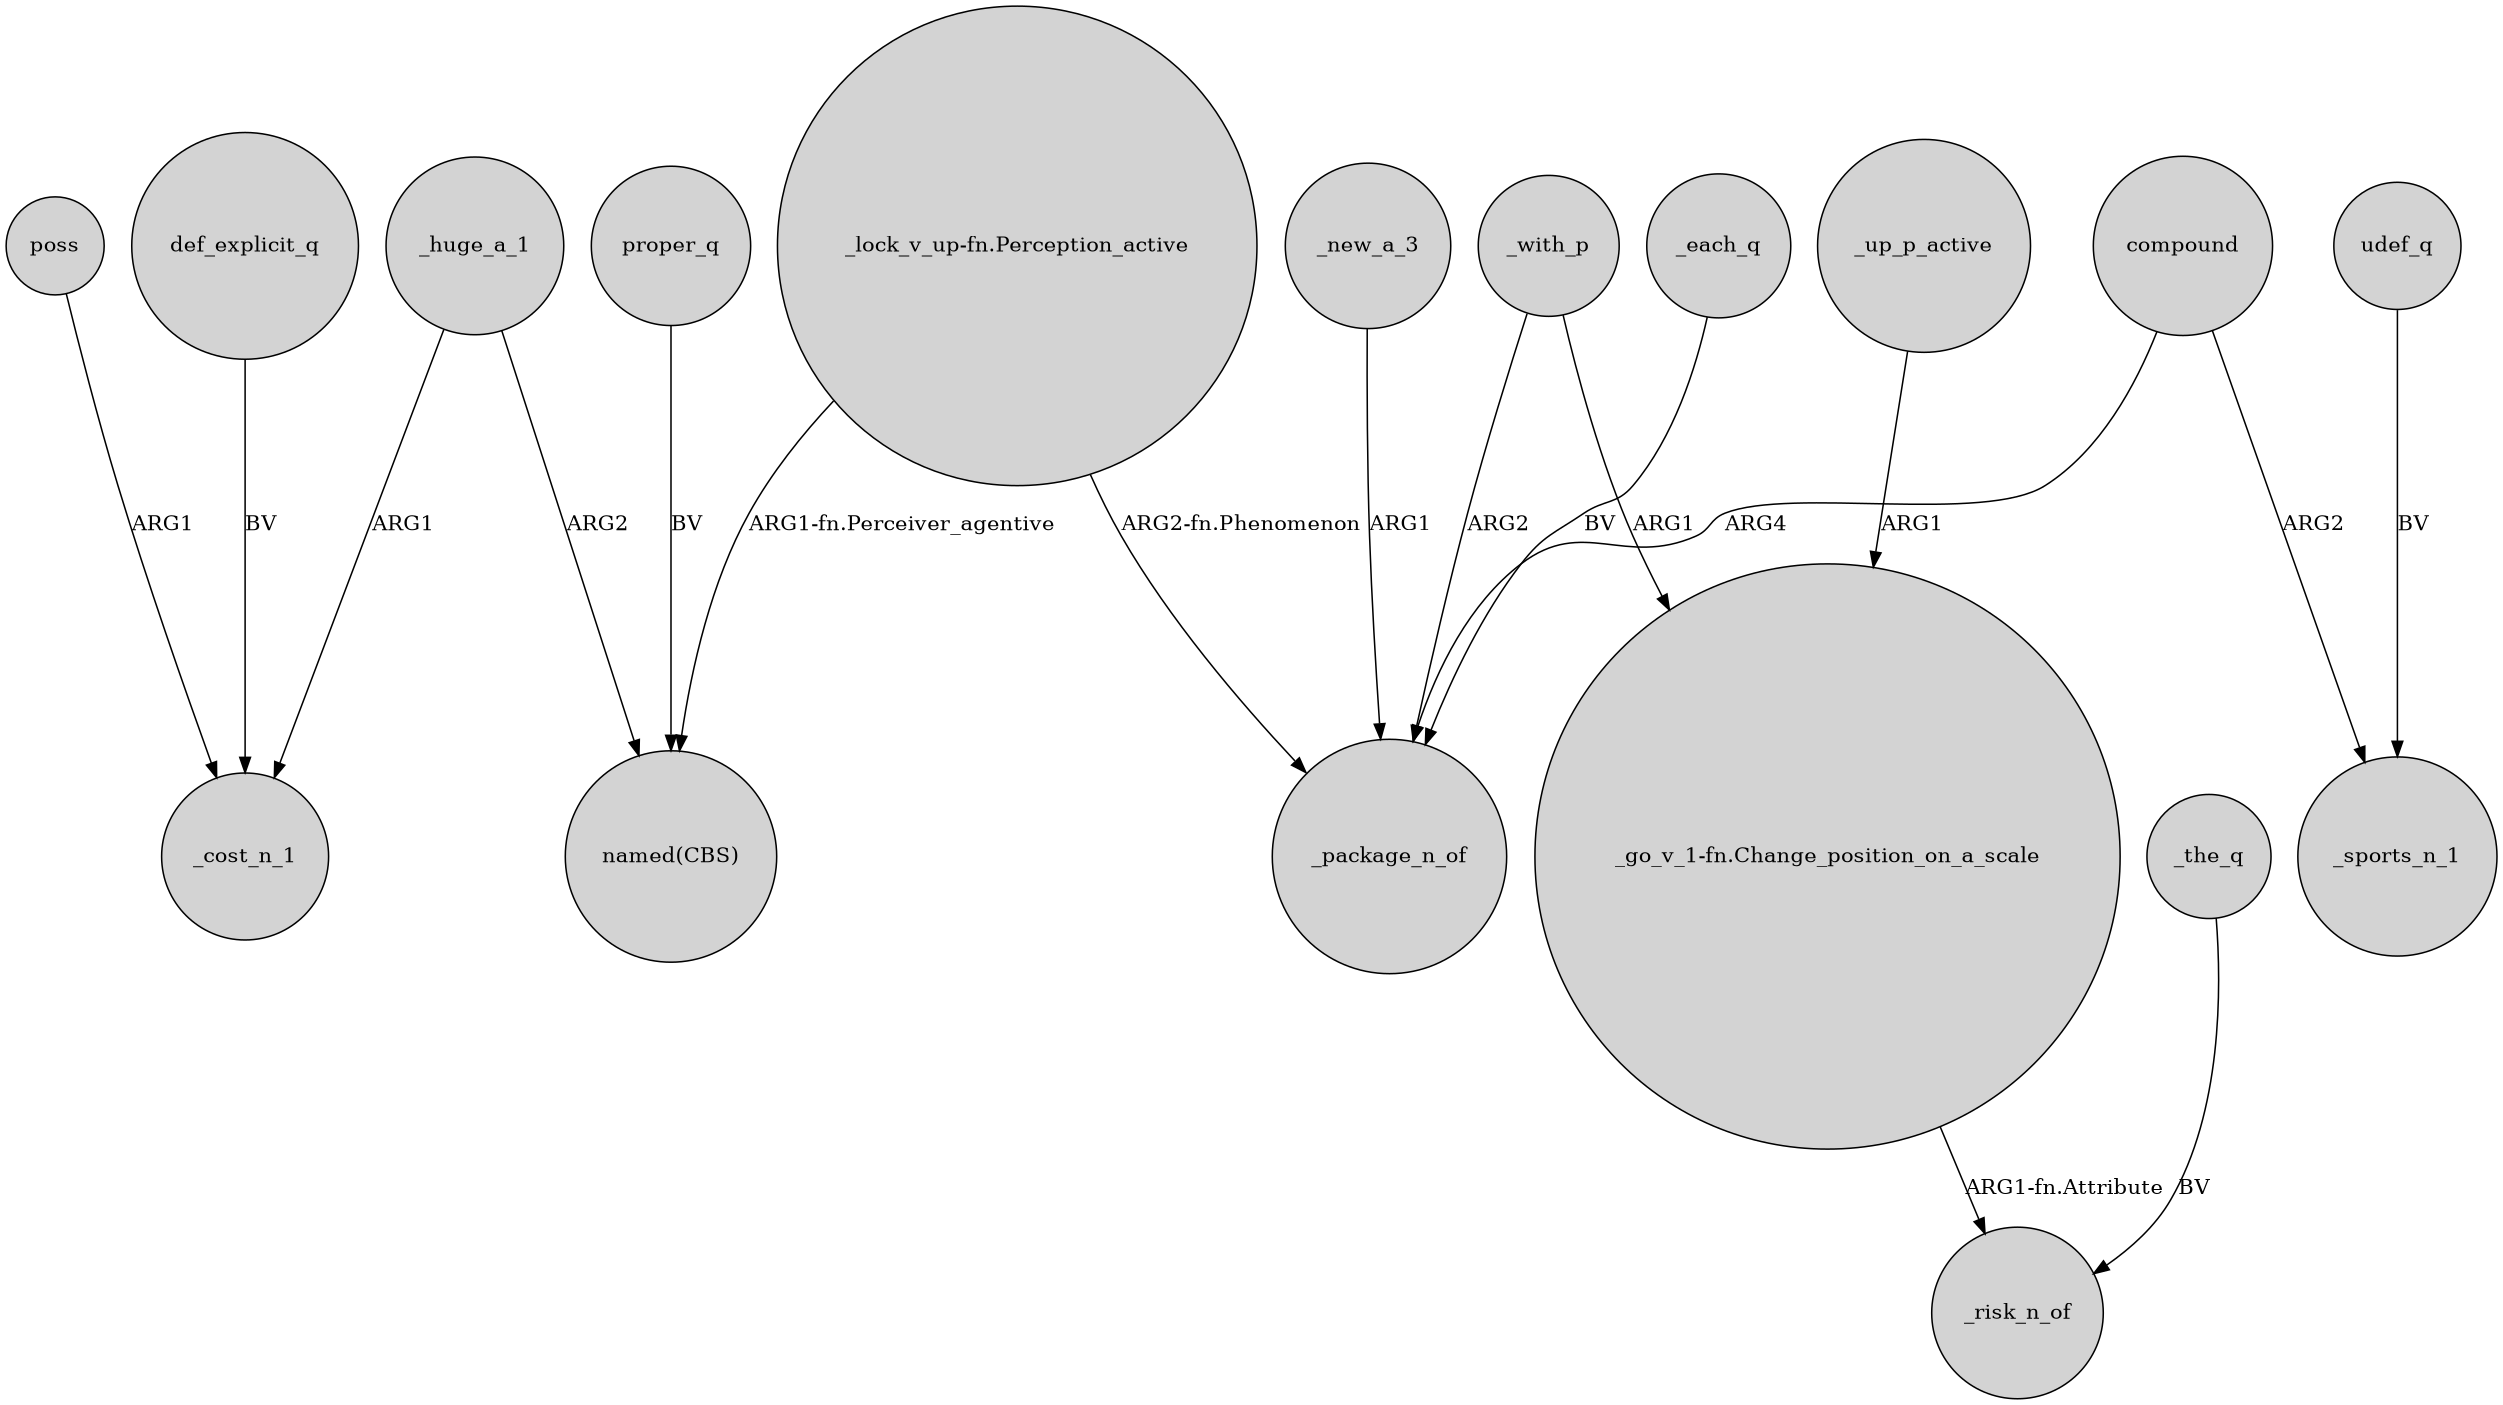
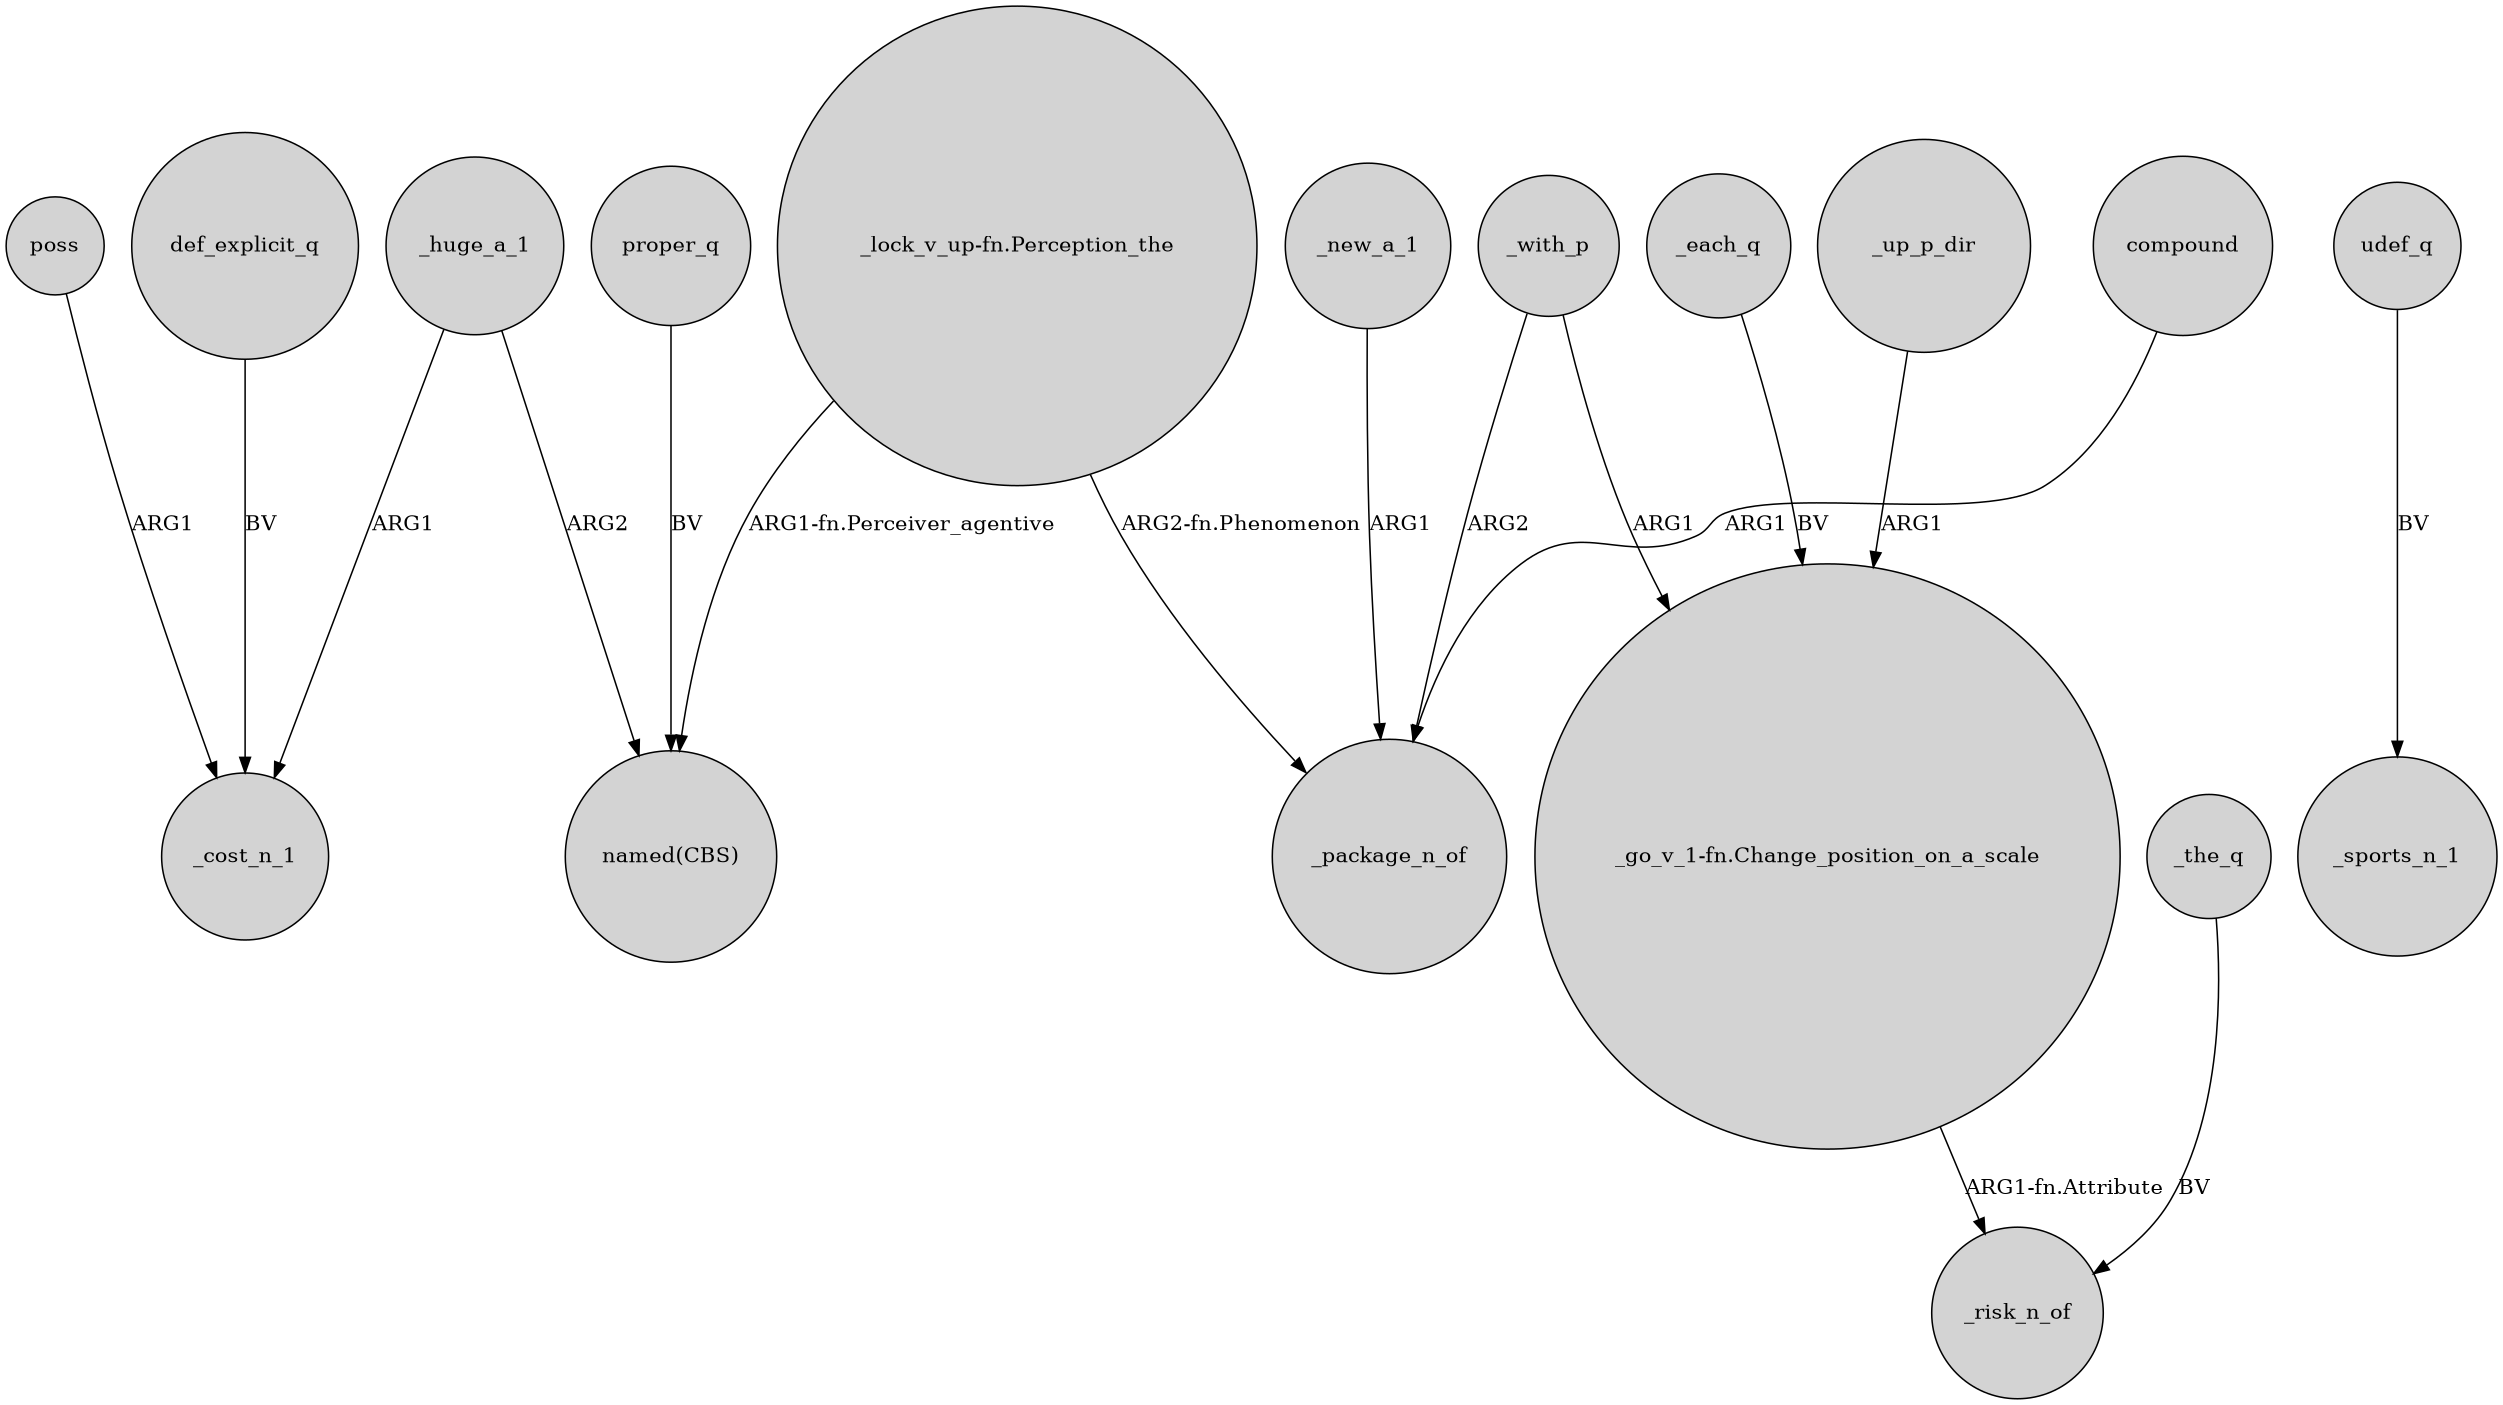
node "_lock_v_up-fn.Perception_active": label "_lock_v_up-fn.Perception_active" -> "_lock_v_up-fn.Perception_the"
node "_new_a_3": label "_new_a_3" -> "_new_a_1"
node "_up_p_active": label "_up_p_active" -> "_up_p_dir"
edge "_each_q" -> "_package_n_of": now "_each_q" -> "_go_v_1-fn.Change_position_on_a_scale"
edge "compound" -> "_package_n_of": label "ARG4" -> "ARG1"
edge "compound" -> "_sports_n_1": removed, label "ARG2"
